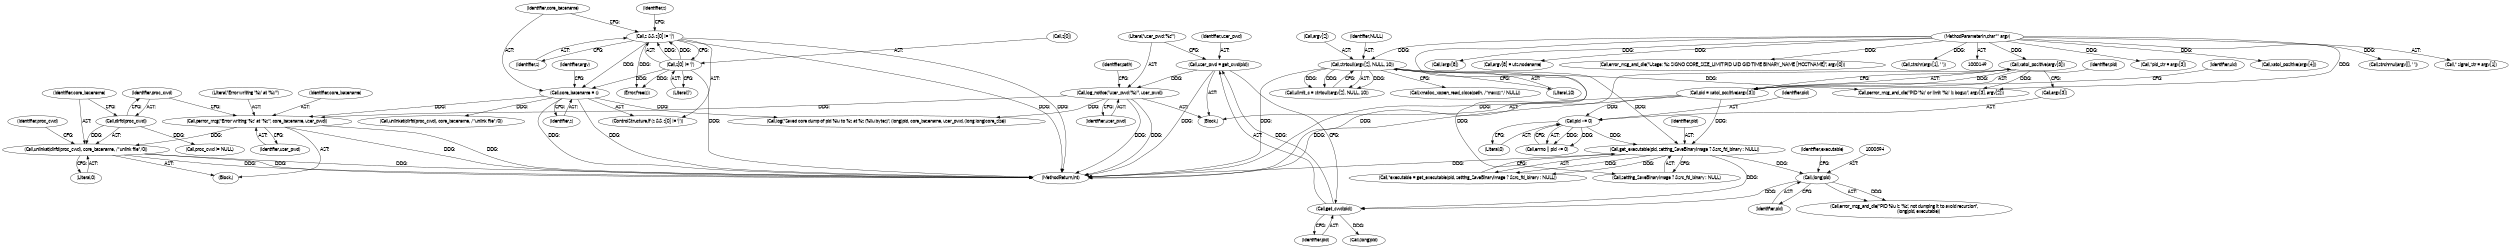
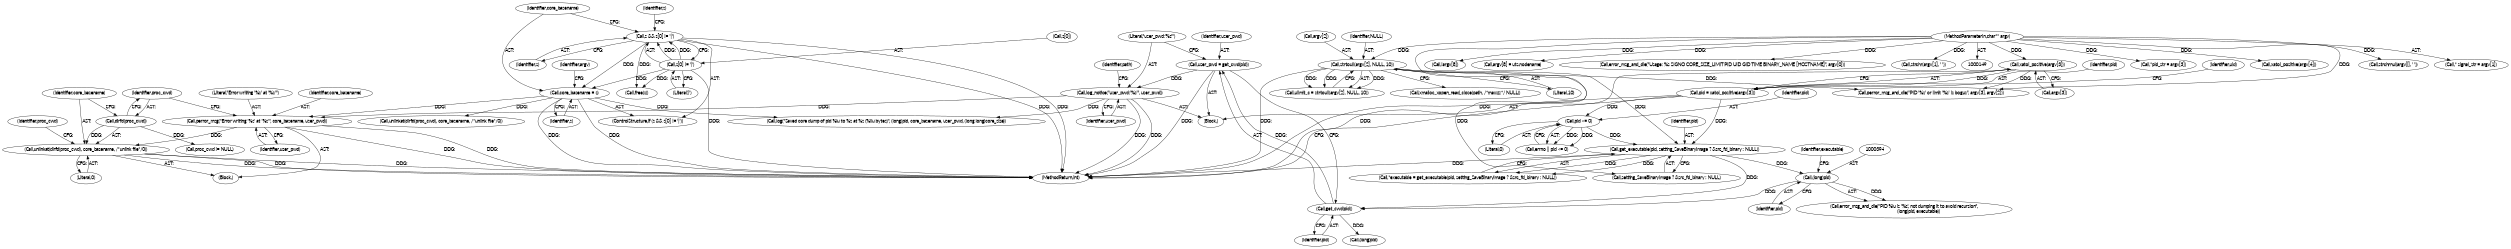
node "(Error,free(s))": label "(Error,free(s))" -> "(Call,free(s))"
edge "(Call,argv[3])" -> "(Call,pid <= 0)": now "(Call,argv[3])" -> "(Call,xatoi_positive(argv[3]))"
edge "(Call,pid = xatoi_positive(argv[3]))" -> "(MethodReturn,int)": label "DDG: " -> "CFG: "
